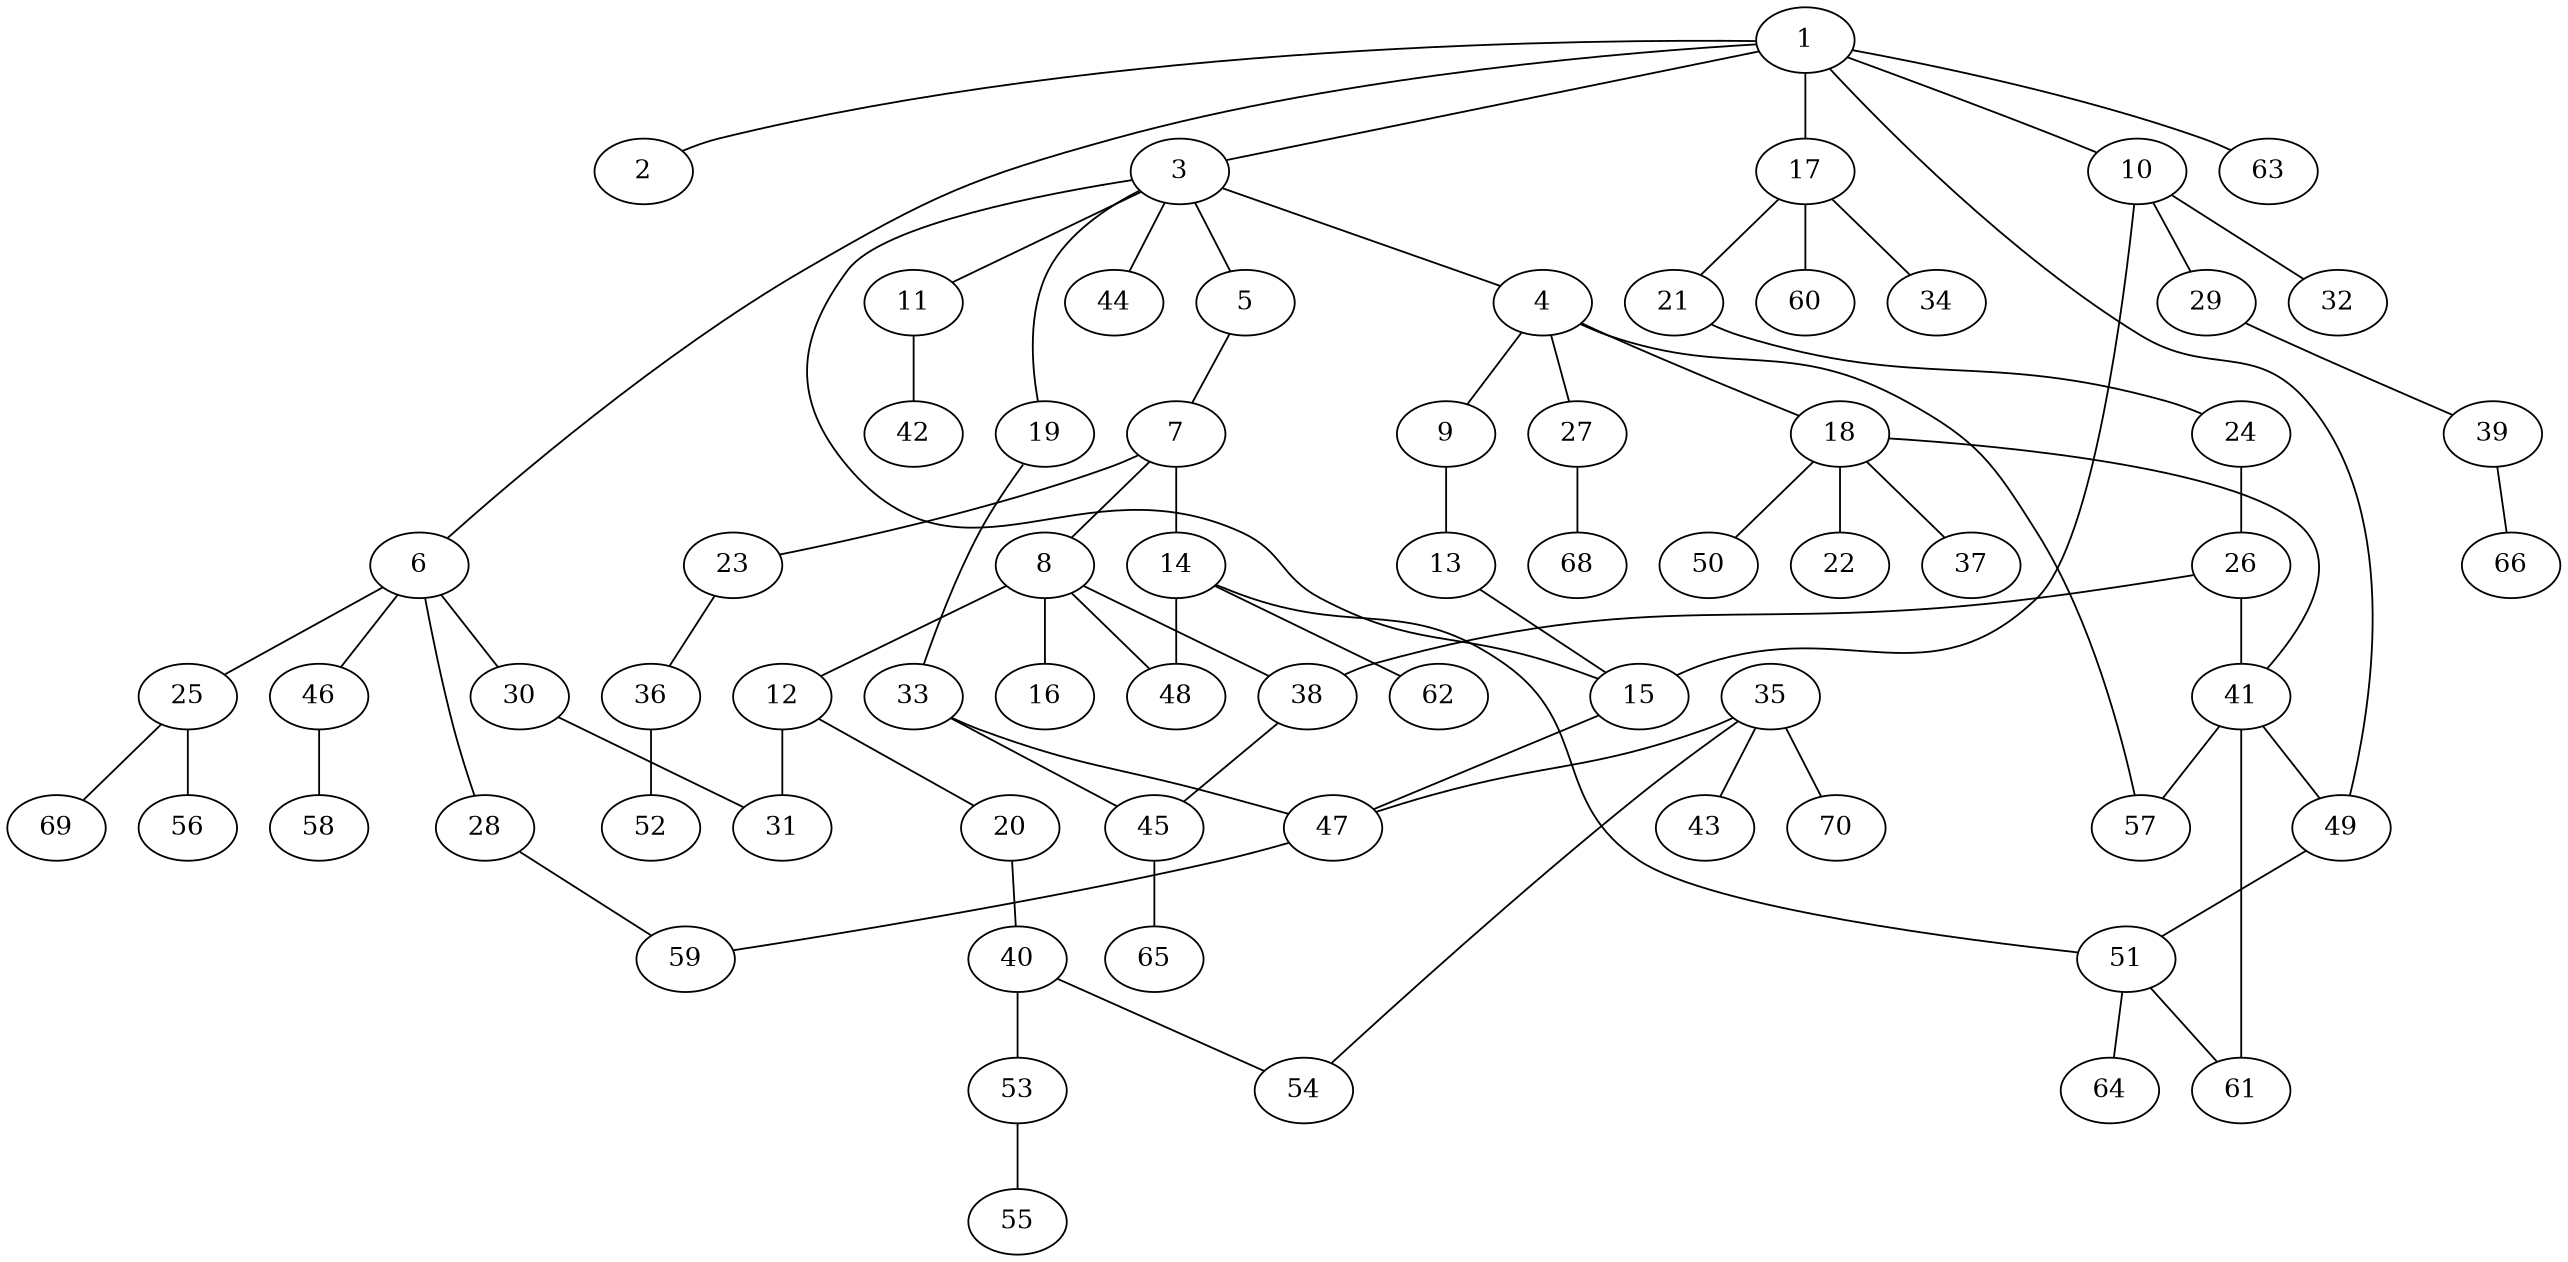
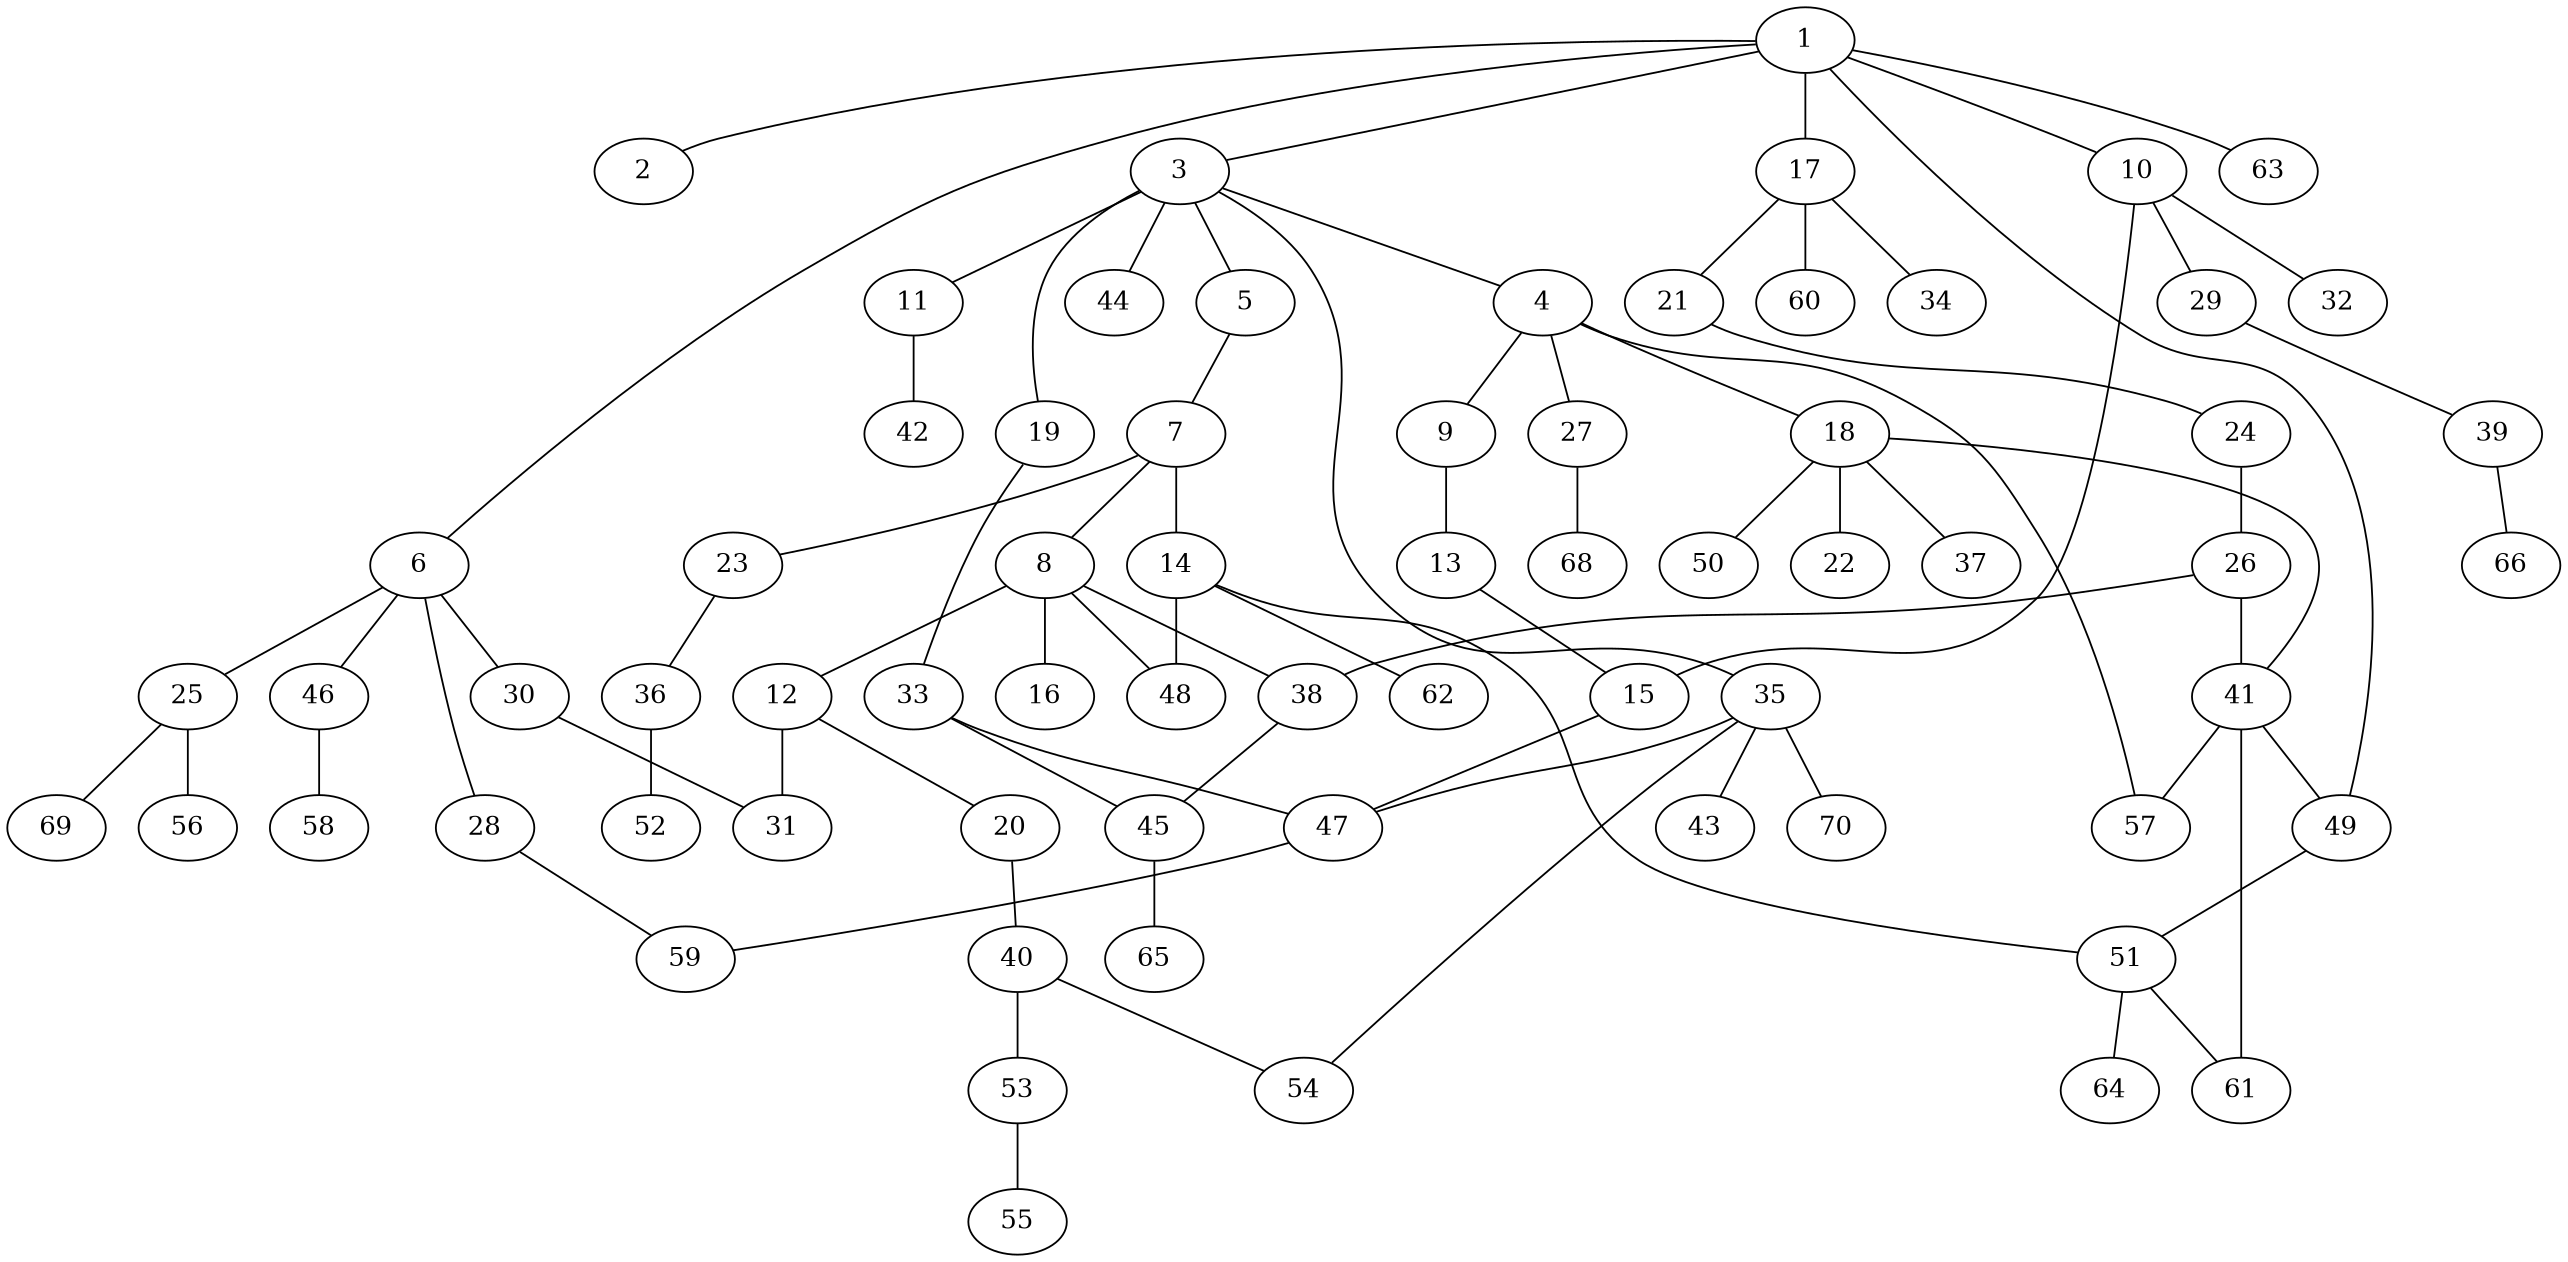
edge "3" -- "15": now "3" -- "35"
